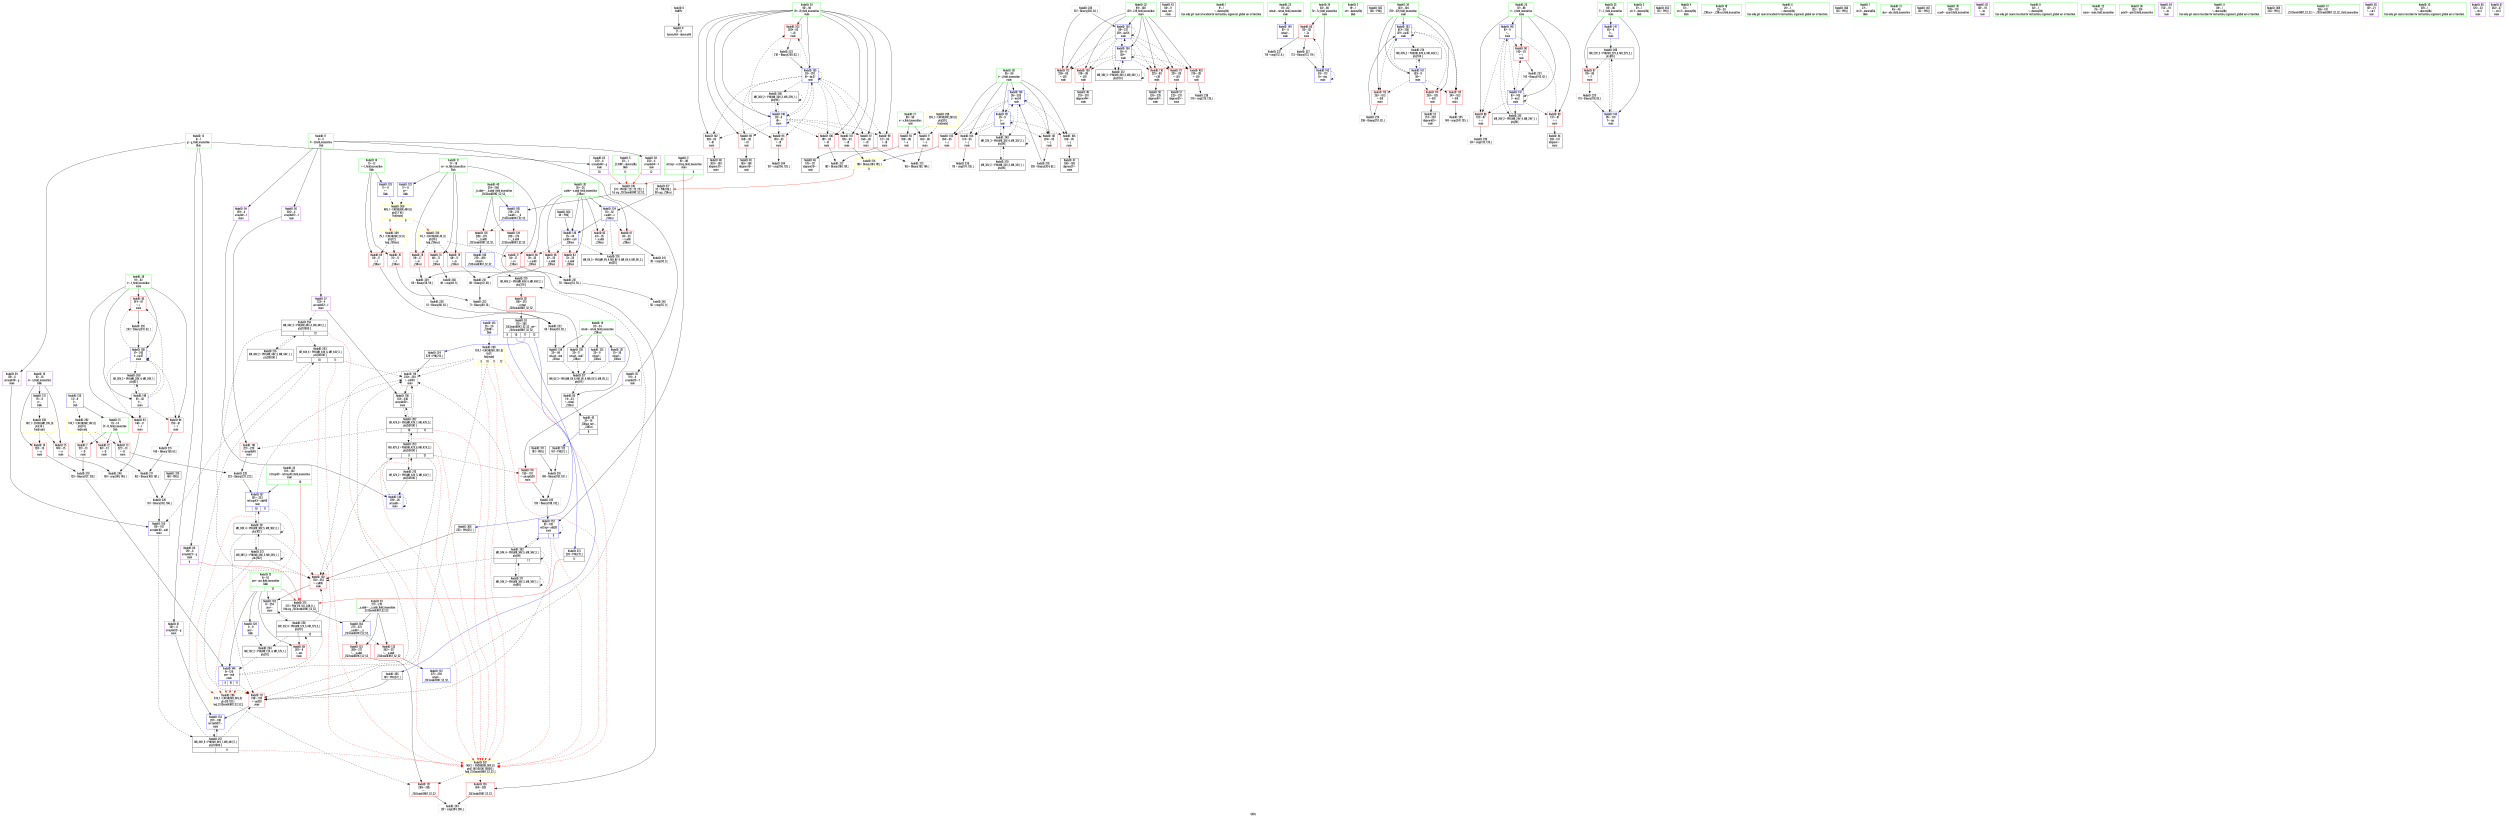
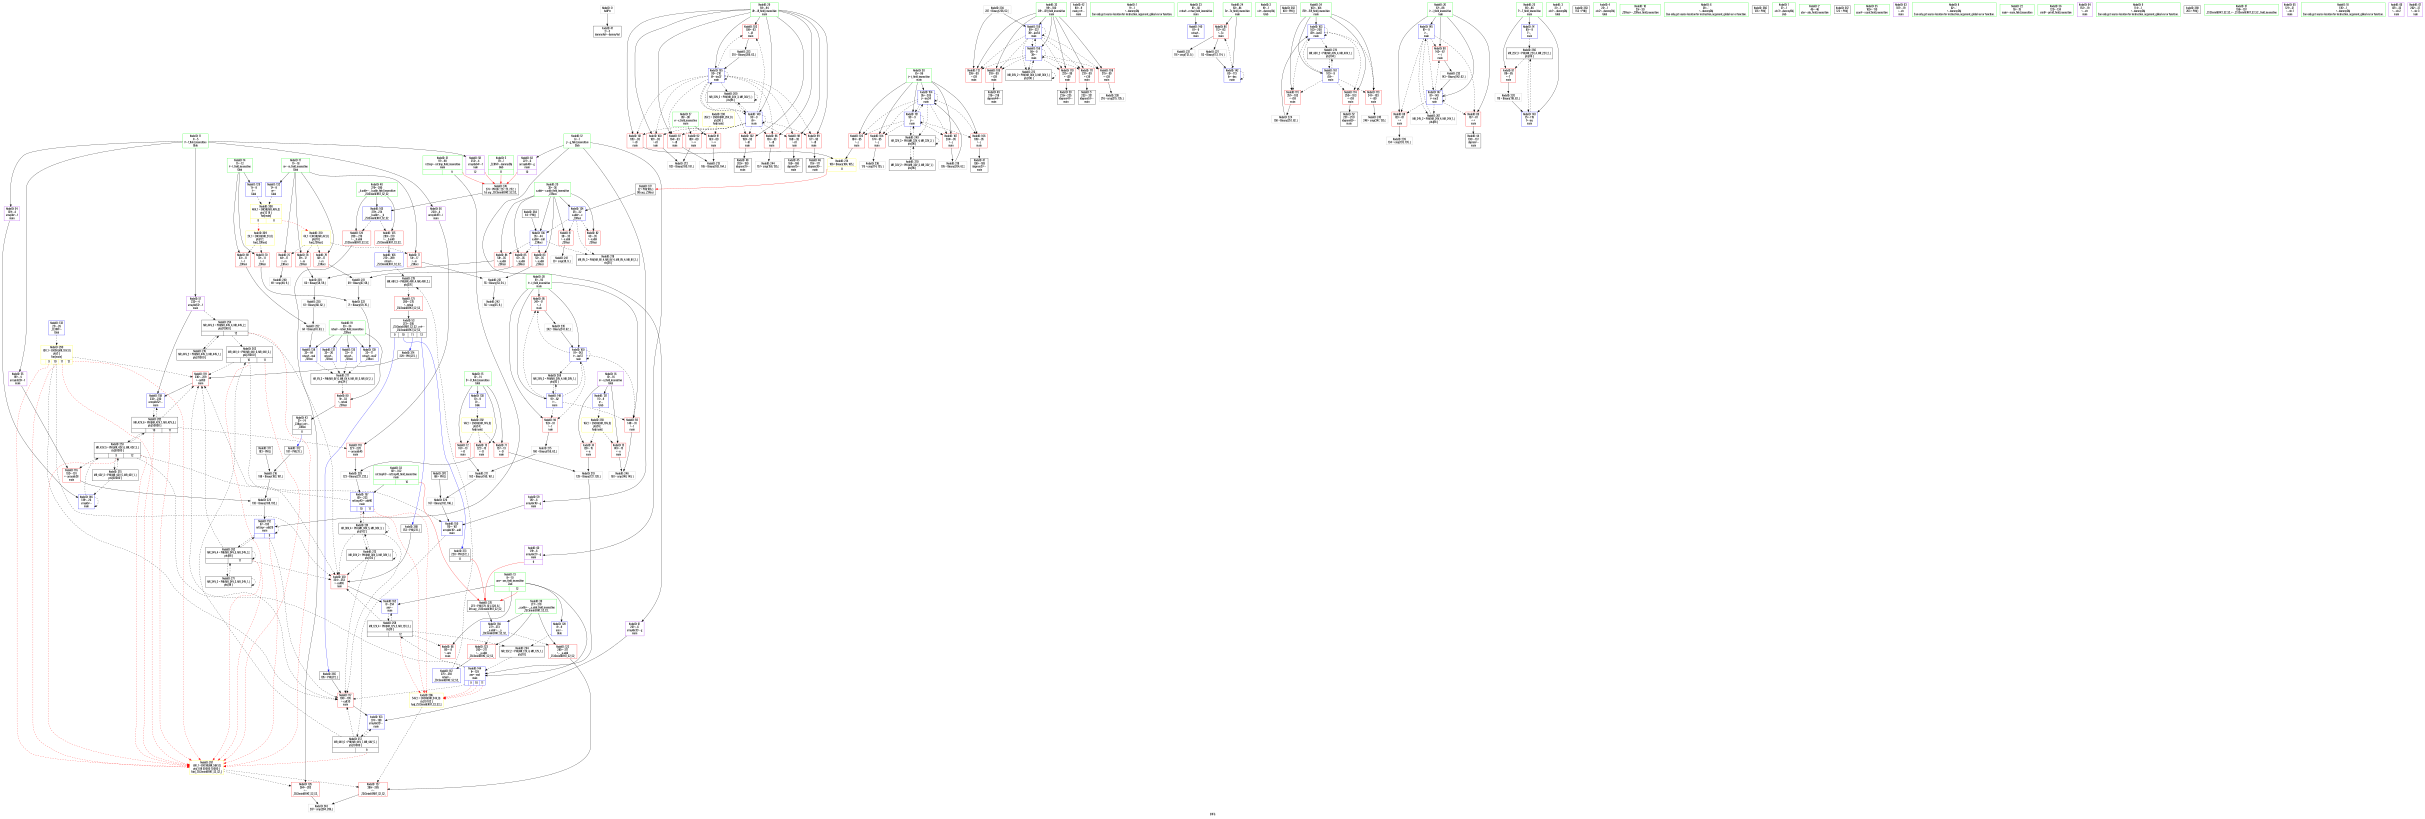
node "NodeID: 267": color black -> grey
edge "NodeID: 134" -> "NodeID: 136": style solid -> dashed
edge "NodeID: 130" -> "NodeID: 15": reversed
